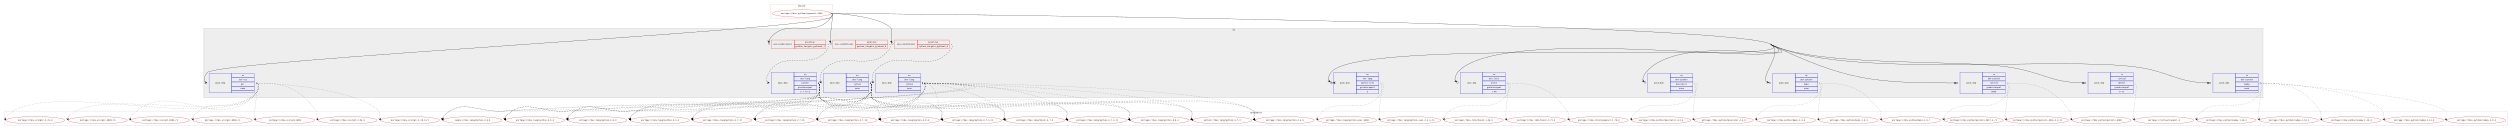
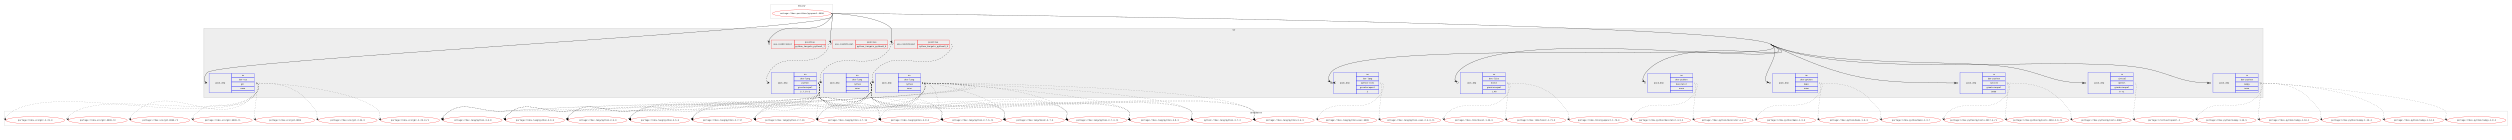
node "portage://dev-python/pyopencl-9999": label "portage://dev-python/pyopencl-9999" -> "portage://dev-positive/pyopencl-9999"
node "numpy://dev-lang/python-3.6.8": label "numpy://dev-lang/python-3.6.8" -> "portage://dev-lang/python-3.6.8"
